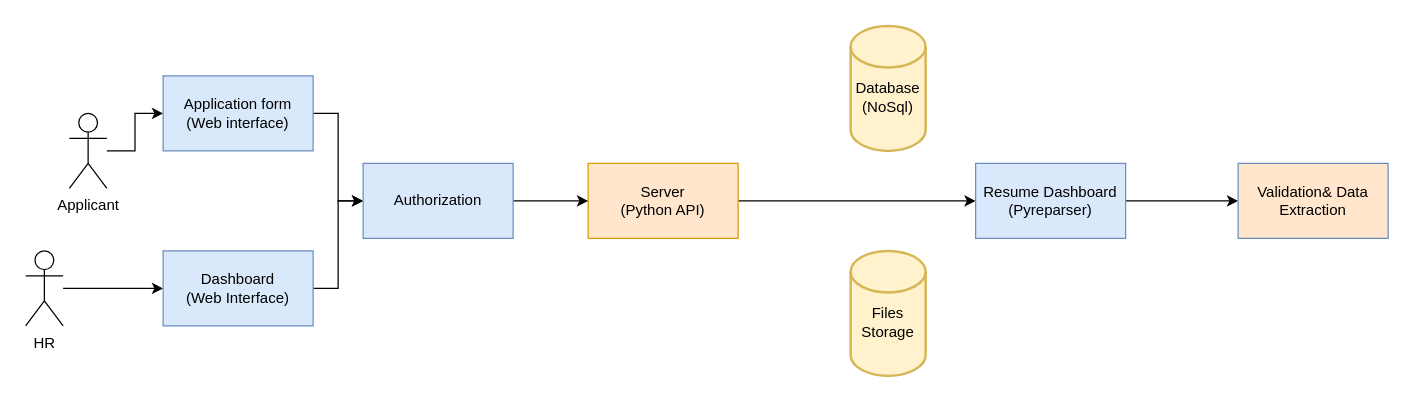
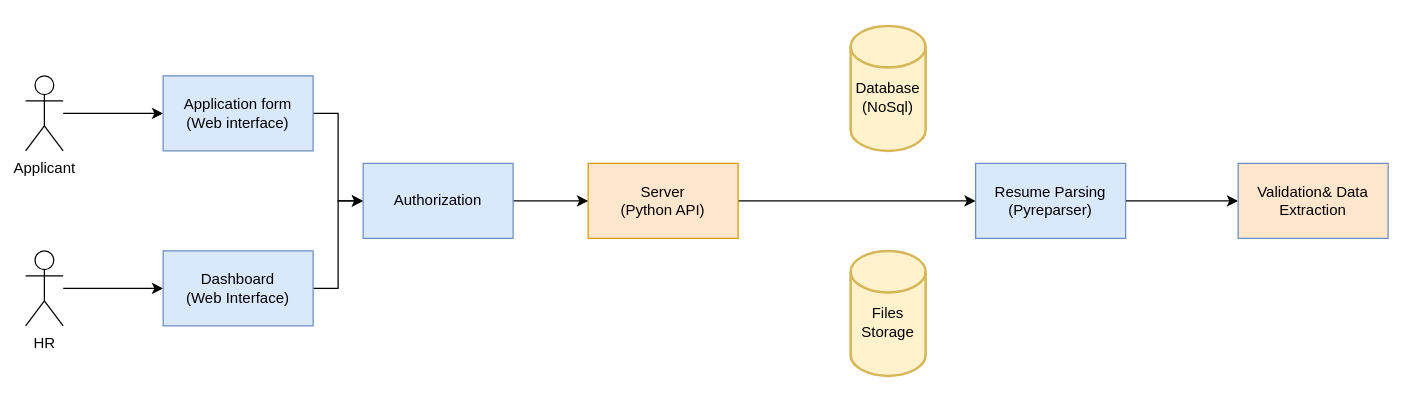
node "Applicant": moved (88, 151) -> (44, 113)
node "Resume Dashboard (Pyreparser)": label "Resume Dashboard (Pyreparser)" -> "Resume Parsing (Pyreparser)"
